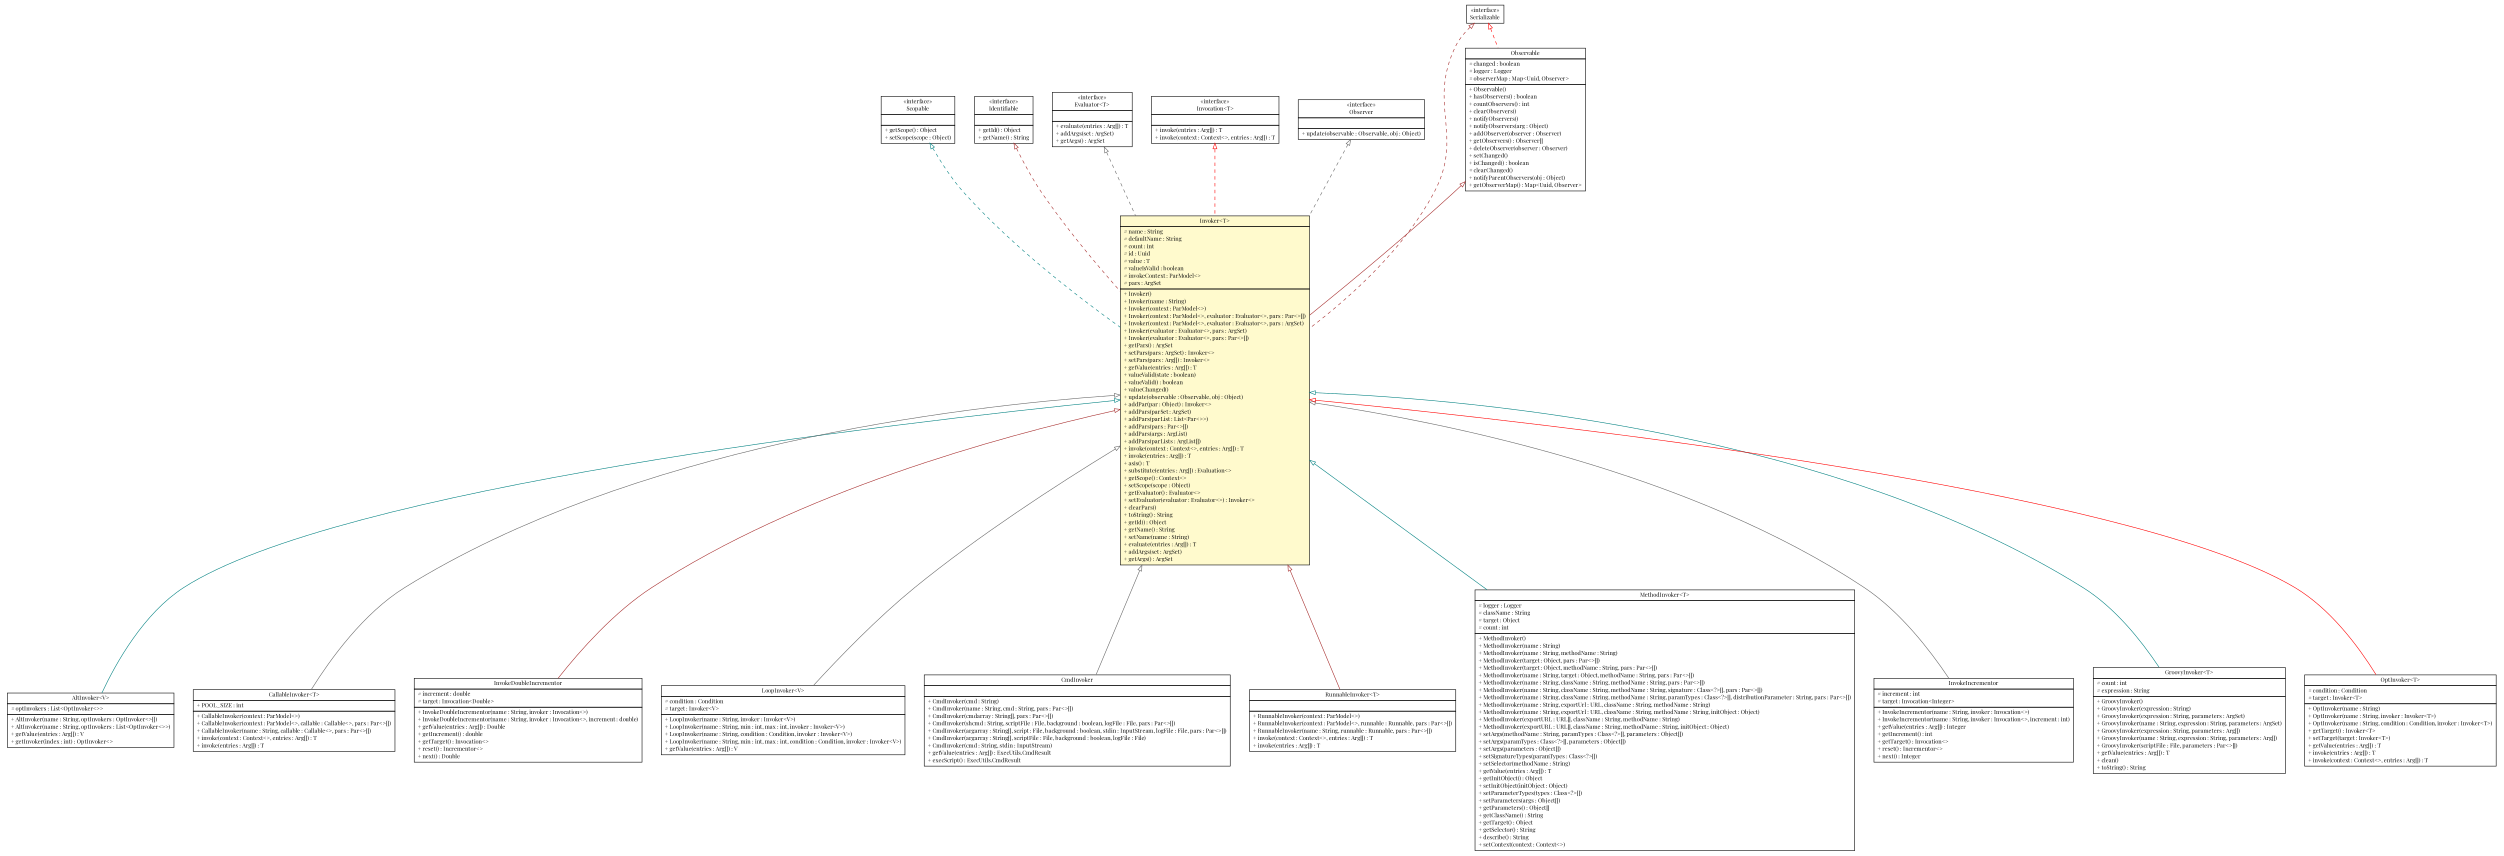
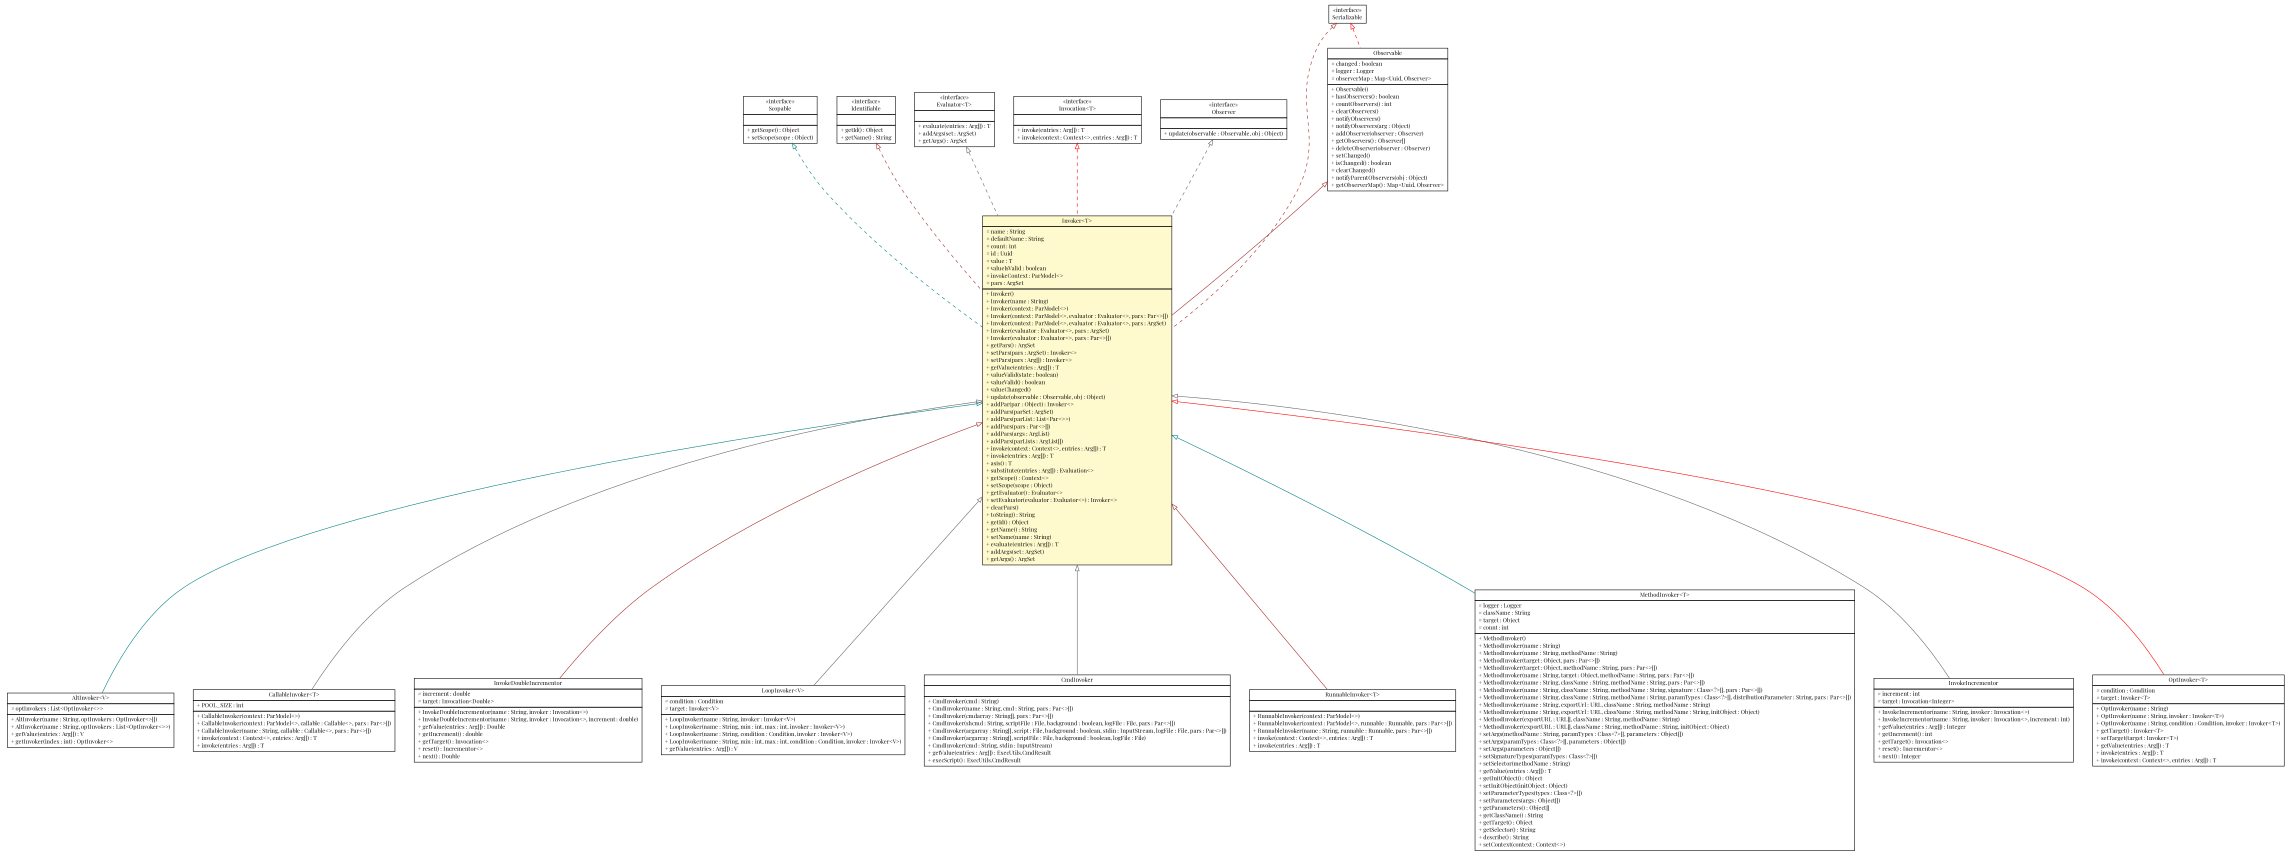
node "GroovyInvoker<T>": removed
